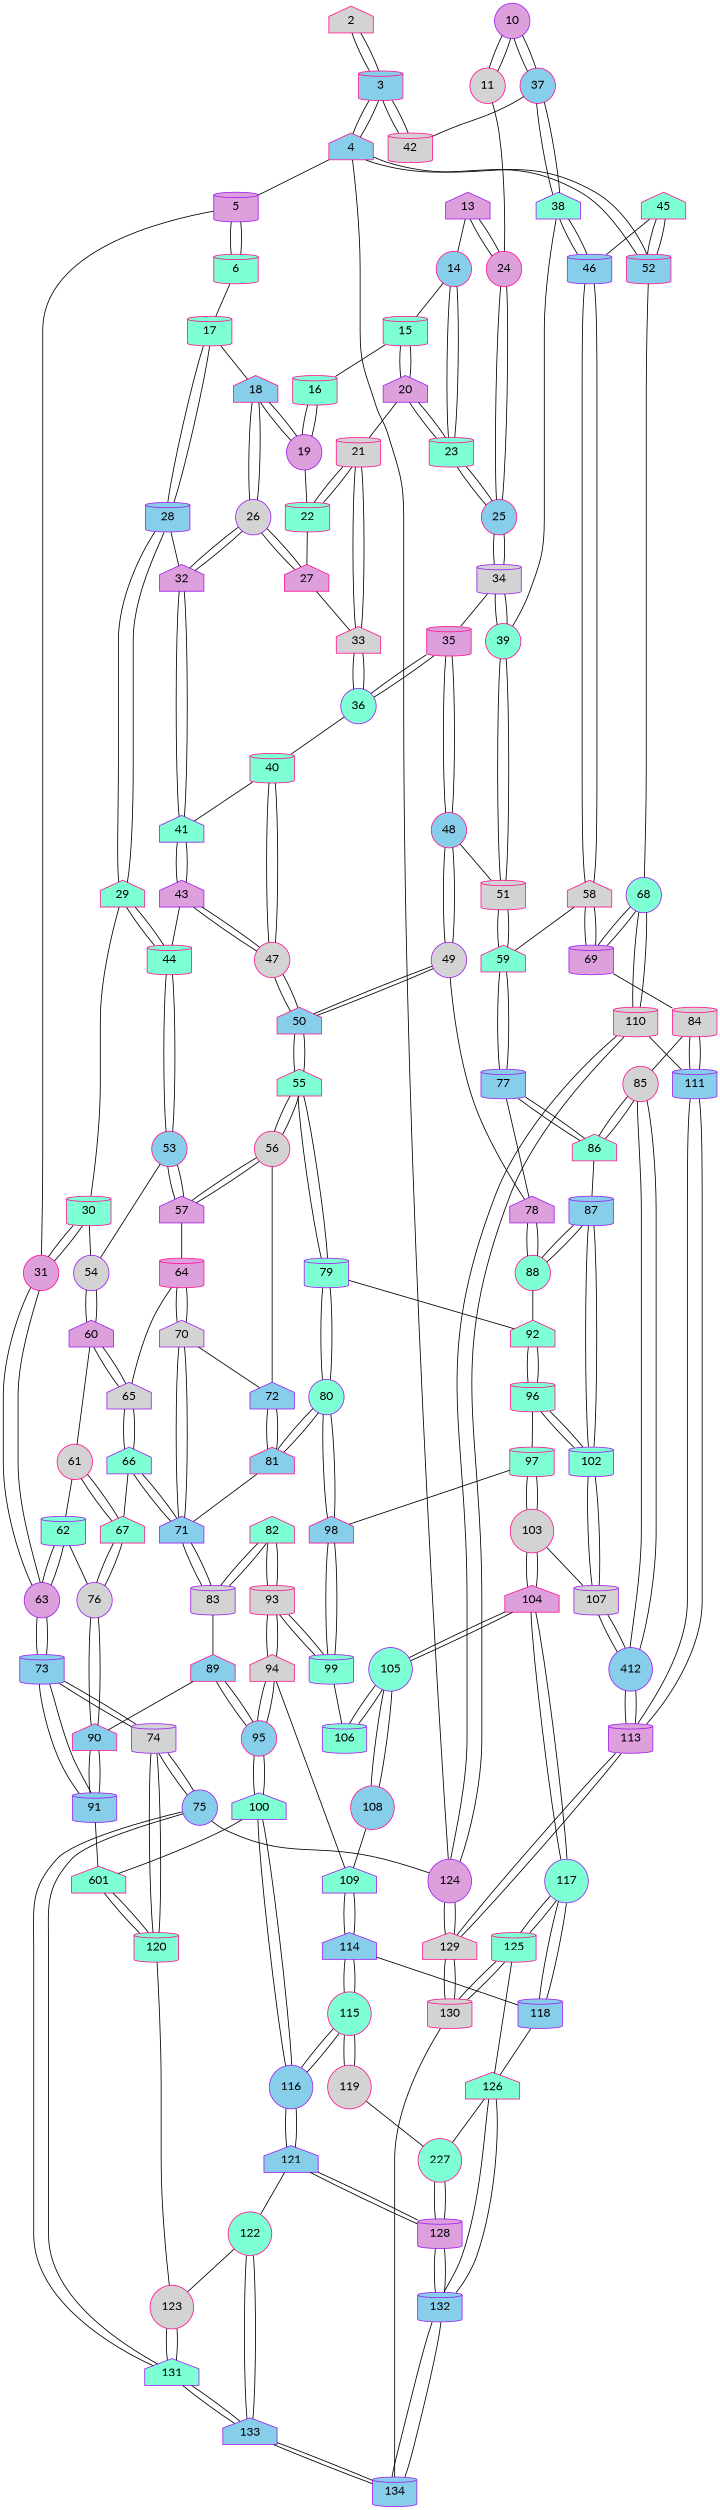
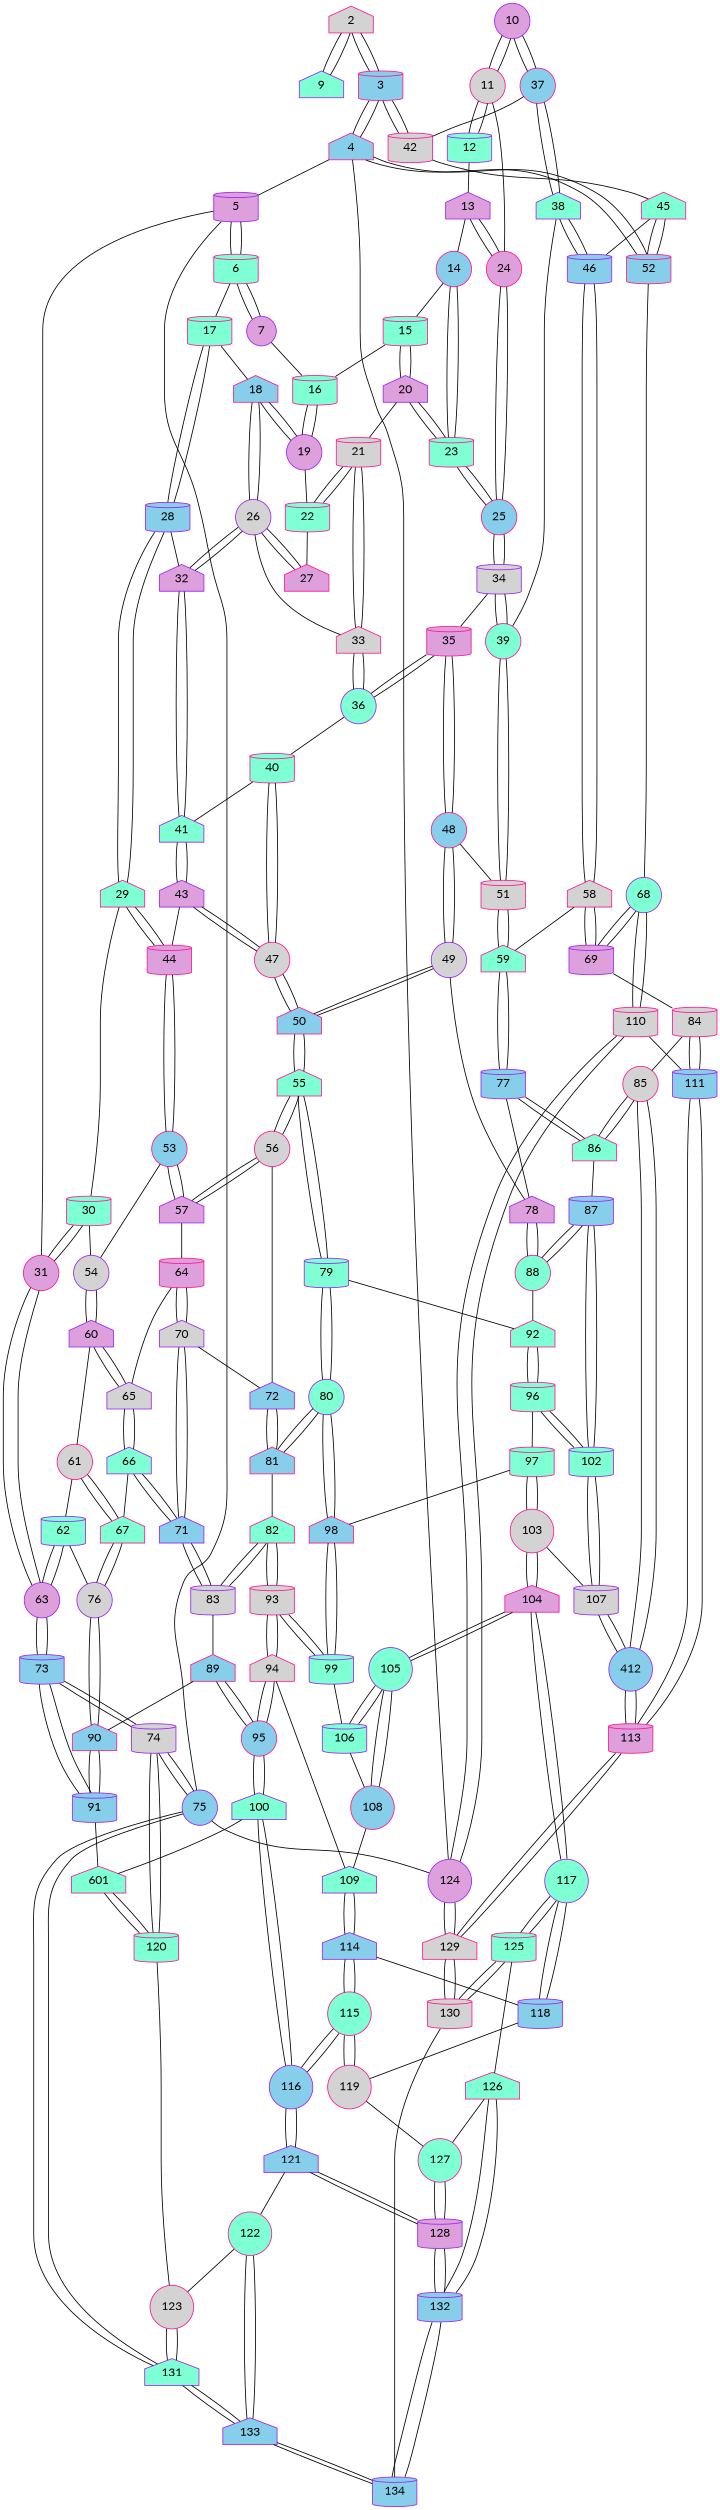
node "9": added
node "12": added
edge "42" -- "45": added
node "7": added
edge "27" -- "33": now "26" -- "33"
node "44": fillcolor aquamarine -> plum
edge "5" -- "75": added
edge "81" -- "71": now "81" -- "82"
node "113": color purple -> deeppink
edge "106" -- "108": added
edge "118" -- "126": now "118" -- "119"
node "227": label "227" -> "127"
